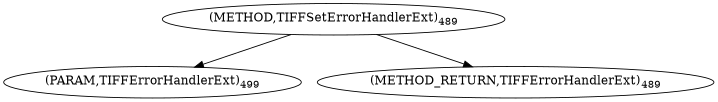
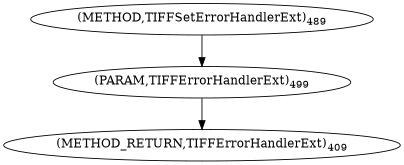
edge "(METHOD,TIFFSetErrorHandlerExt)" -> "(METHOD_RETURN,TIFFErrorHandlerExt)": now "(PARAM,TIFFErrorHandlerExt)" -> "(METHOD_RETURN,TIFFErrorHandlerExt)"
node "(METHOD_RETURN,TIFFErrorHandlerExt)": text "489" -> "409"
